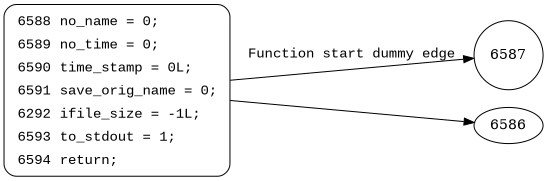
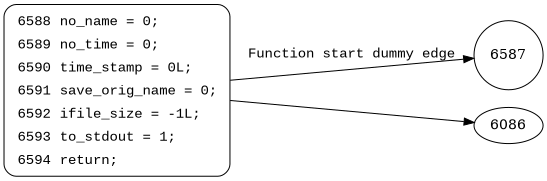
node "6588": text "6292" -> "6592"
node "6586": label "6586" -> "6086"
